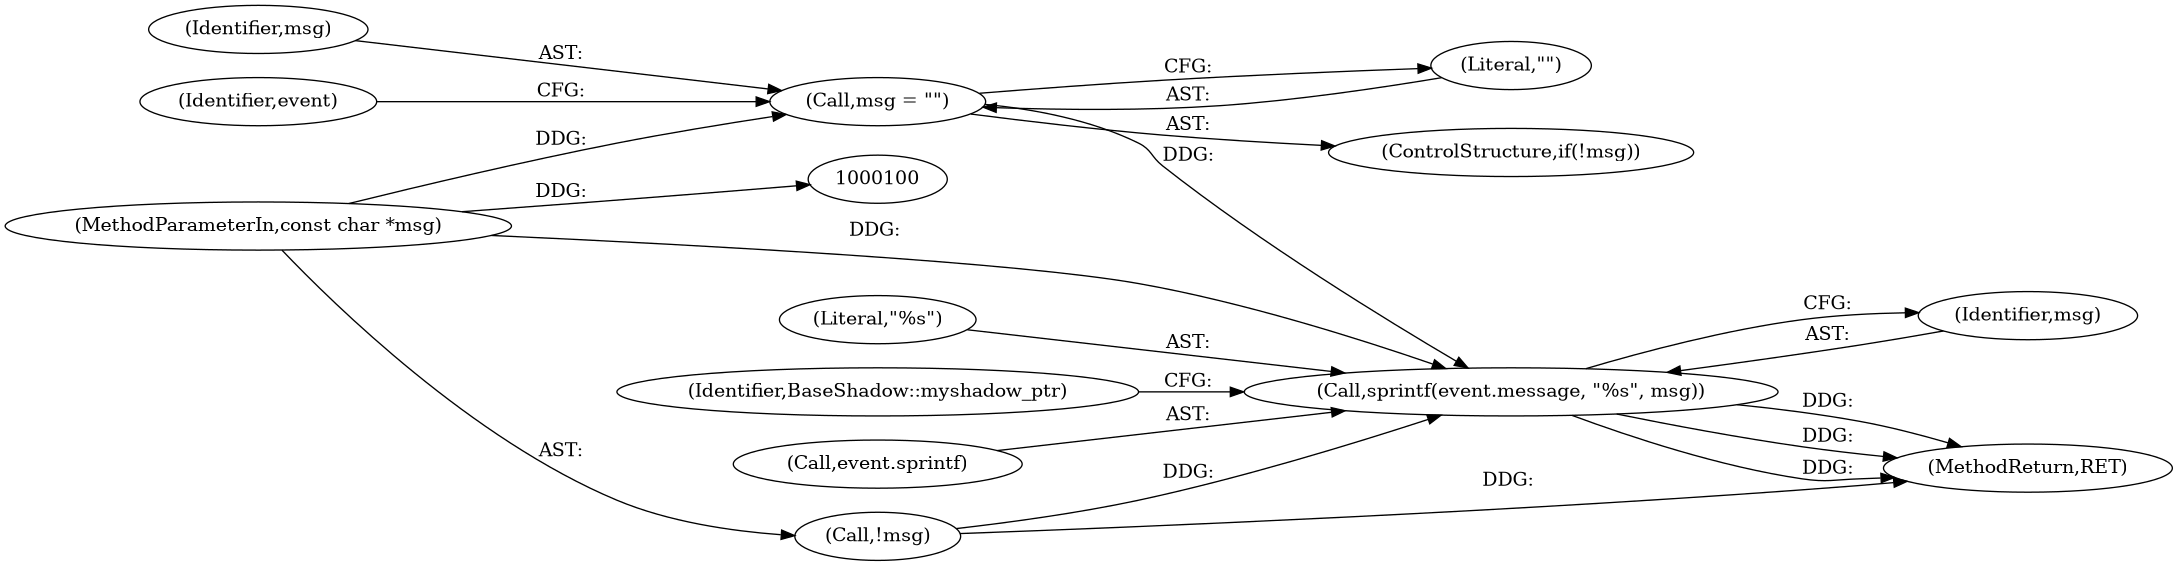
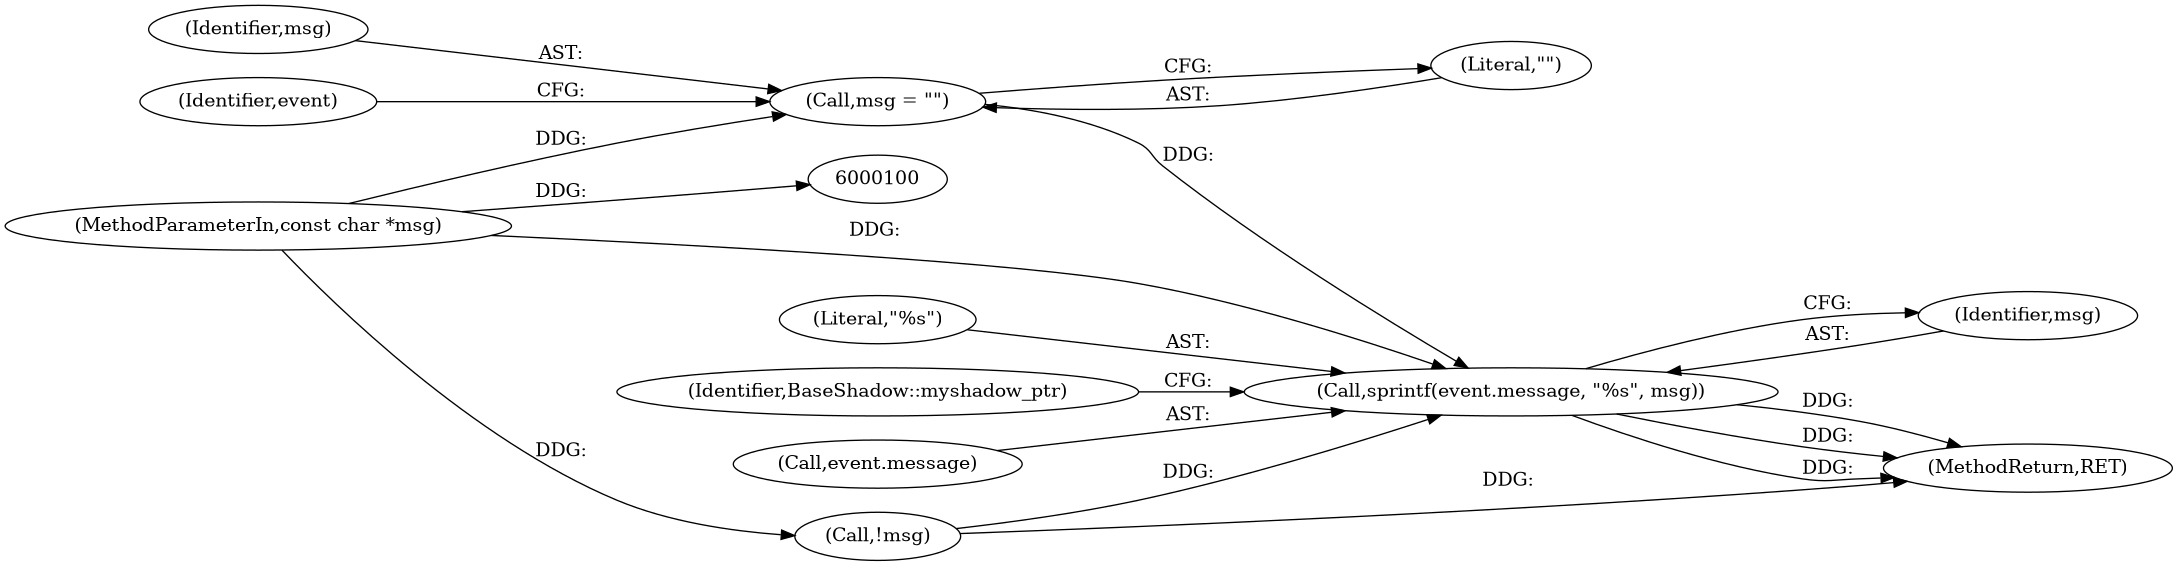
node "(ControlStructure,if(!msg))": removed
node "1000100": label "1000100" -> "6000100"
edge "(MethodParameterIn,const char *msg)" -> "(Call,!msg)": label "AST: " -> "DDG: "
node "(Call,event.sprintf)": label "(Call,event.sprintf)" -> "(Call,event.message)"
